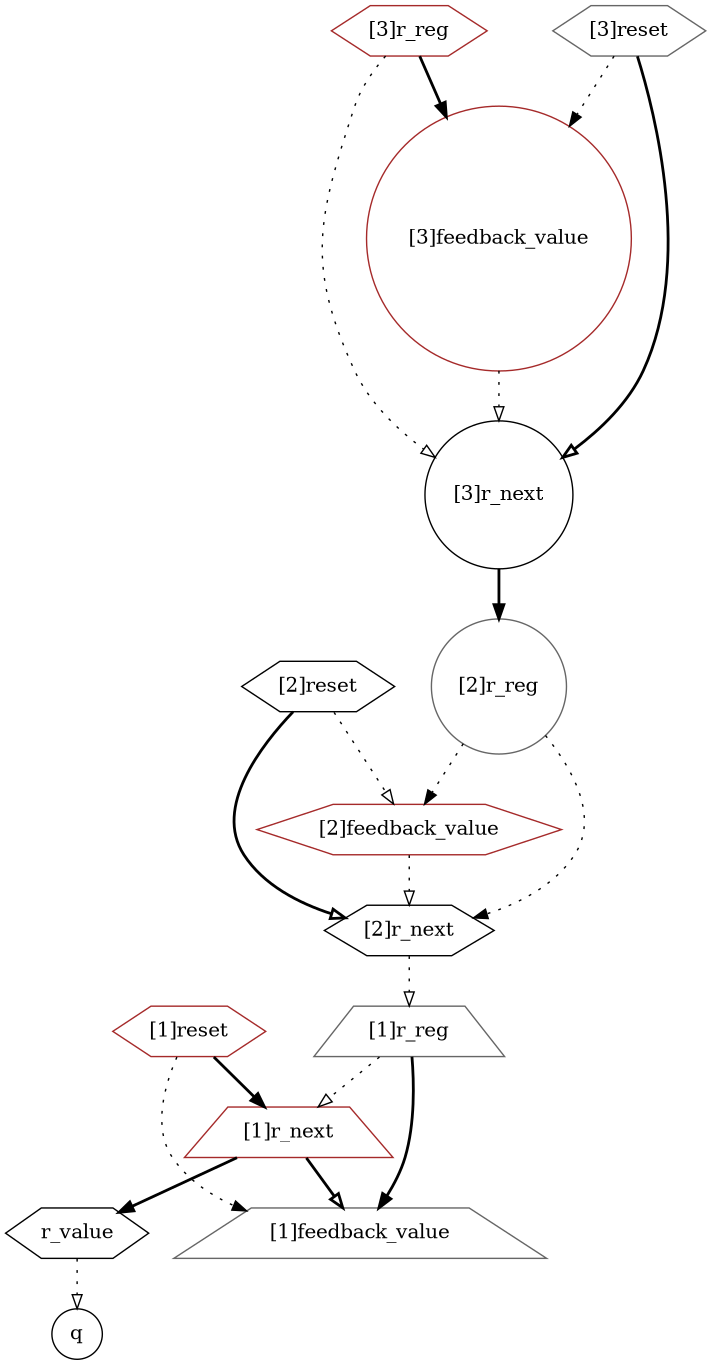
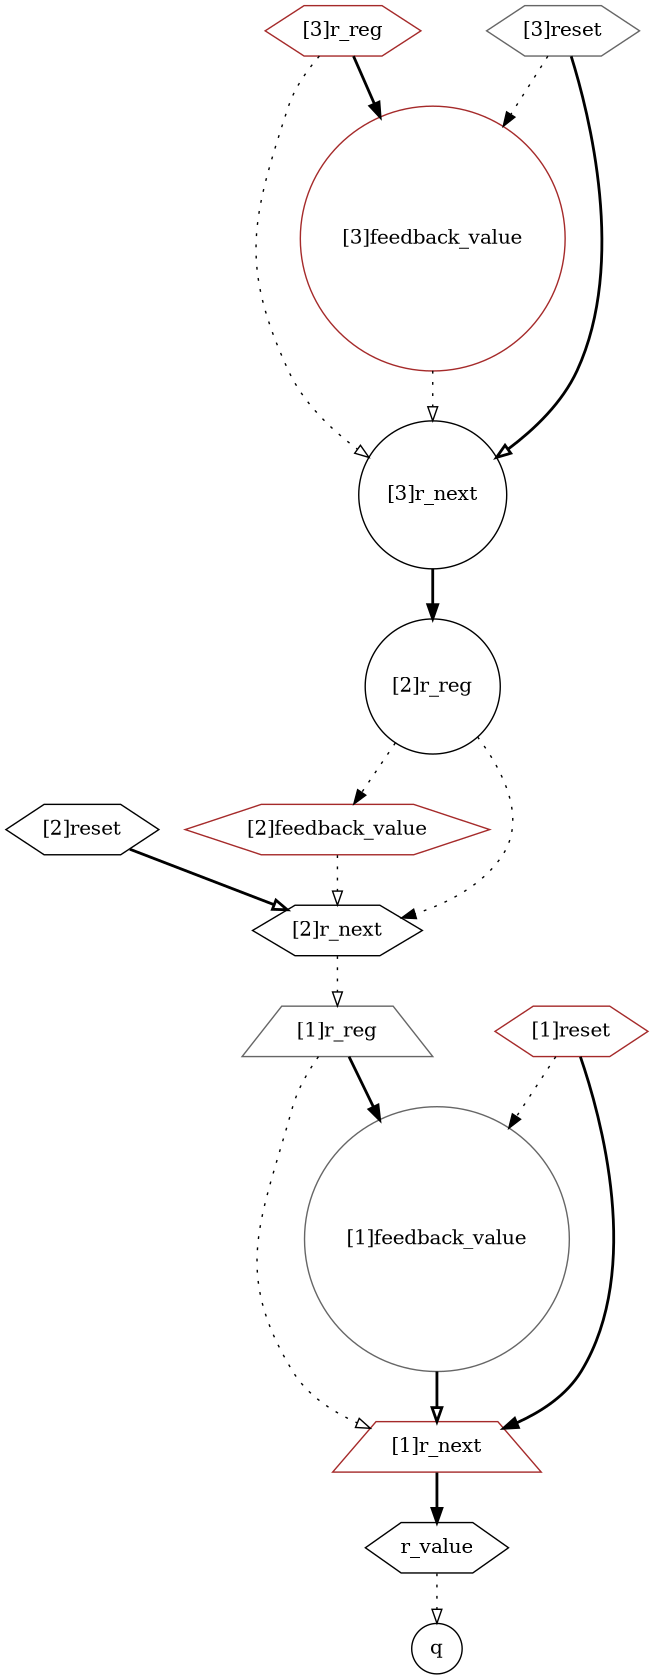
node "[2]r_reg": color gray40 -> black
edge "[2]reset" -> "[2]feedback_value": removed
edge "[1]r_next" -> "[1]feedback_value": reversed
node "[1]feedback_value": shape trapezium -> circle
